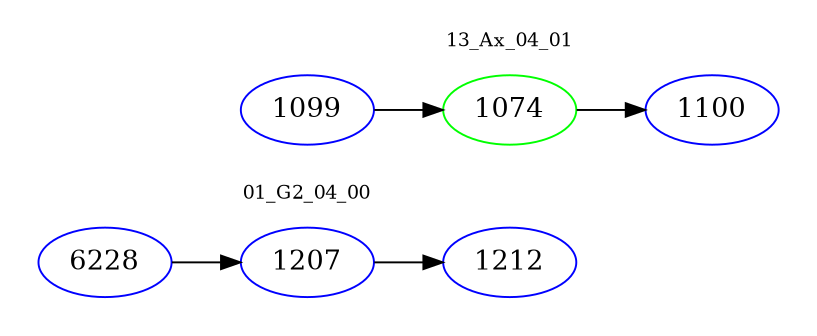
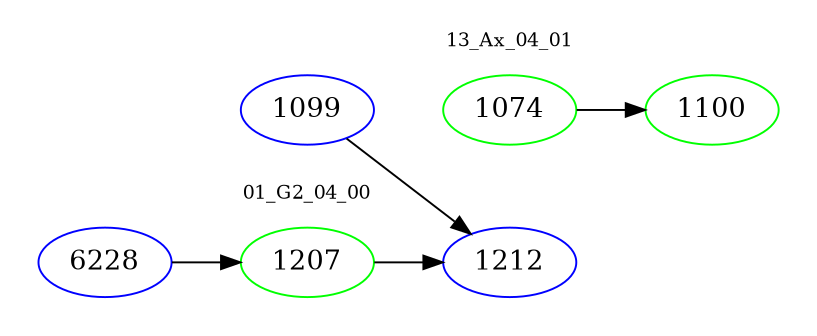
edge "1099" -> "1074": now "1099" -> "1212"
node "1100": color blue -> green
node "1207": color blue -> green
